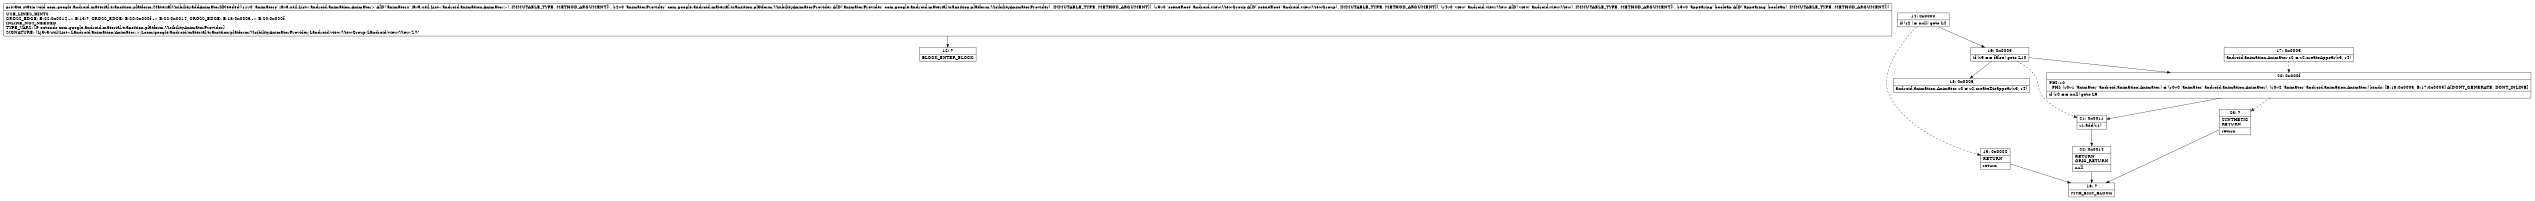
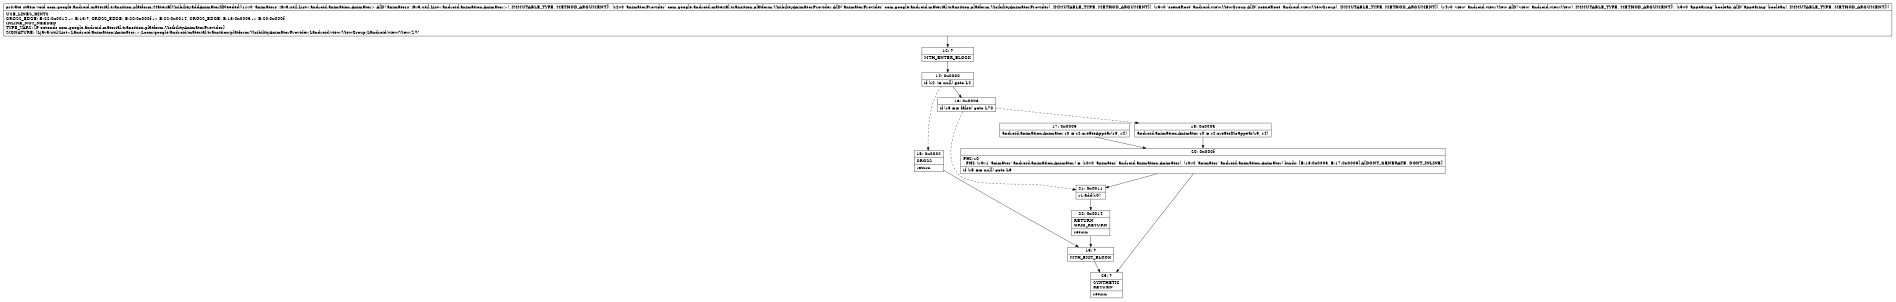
node "12: ?": text "BLOCK_ENTER_BLOCK" -> "MTH_ENTER_BLOCK"
node "16: 0x0003": text "if (r5 == false) goto L10" -> "if (r5 == false) goto L70"
edge "12: ?" -> "14: 0x0000": added
edge "16: 0x0003" -> "20: 0x000f": now "18: 0x000a" -> "20: 0x000f"
edge "17: 0x0005" -> "20: 0x000f": style dashed -> solid
edge "16: 0x0003" -> "18: 0x000a": style solid -> dashed
node "20: 0x000f": text "if (r0 == null) goto L9" -> "if (r5 == null) goto L9"
edge "20: 0x000f" -> "23: ?": style dashed -> solid
node "21: 0x0011": text "r1.add(r1)" -> "r1.add(r0)"
edge "23: ?" -> "13: ?": reversed
node "15: 0x0002": text "RETURN" -> "CROSS"
node "22: 0x0014": text "null" -> "return"
